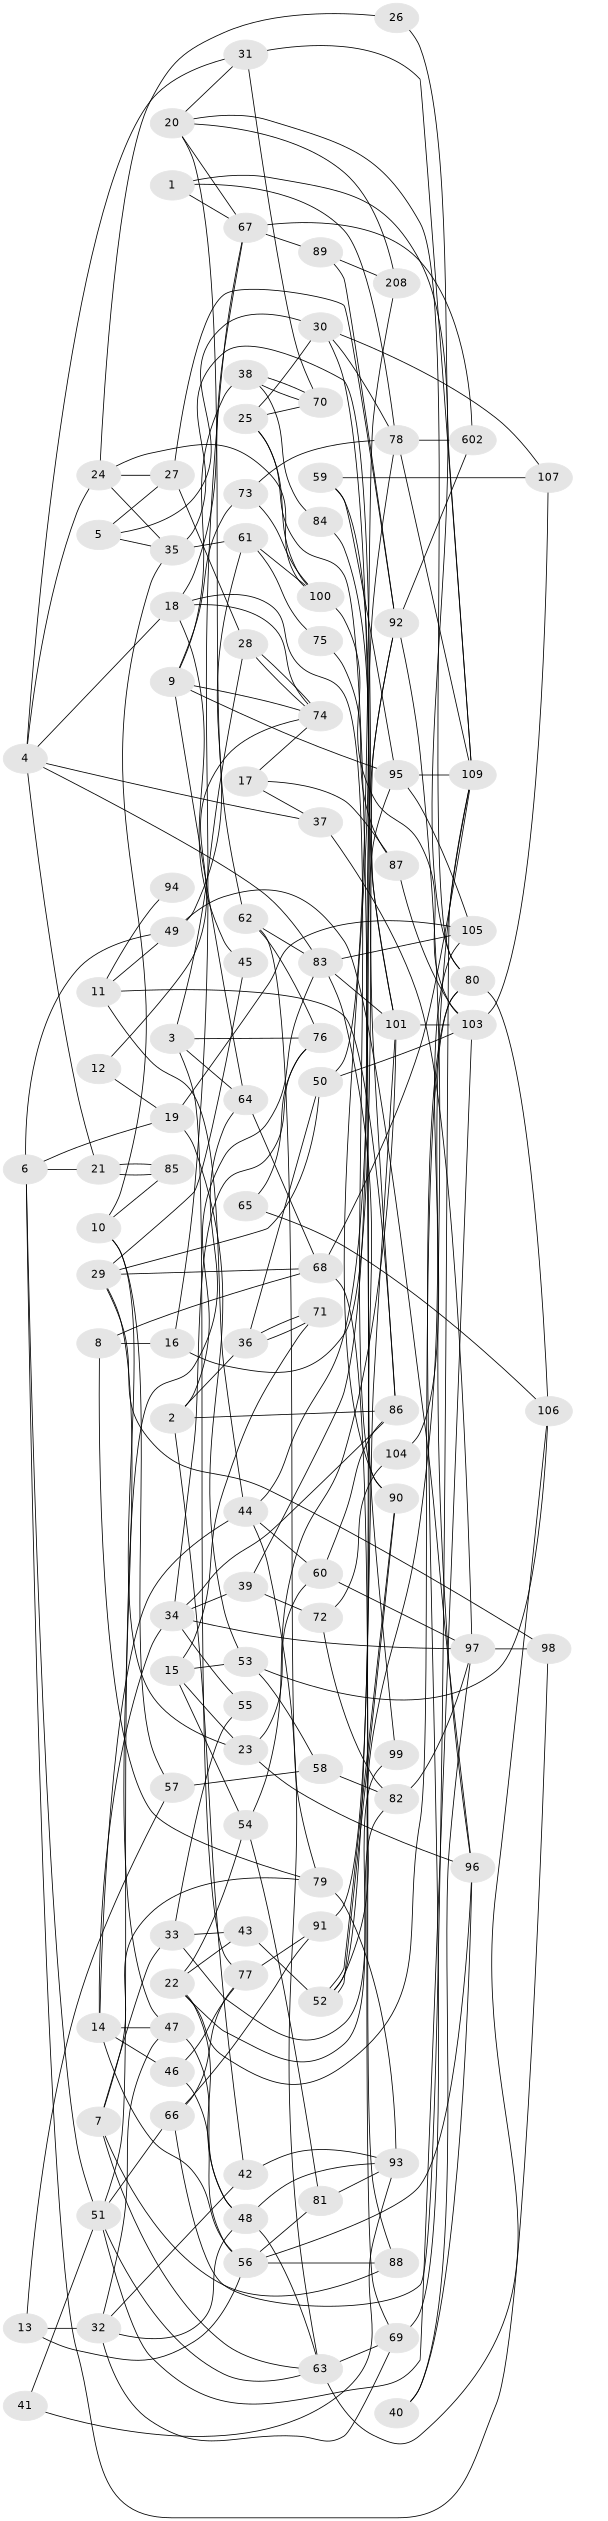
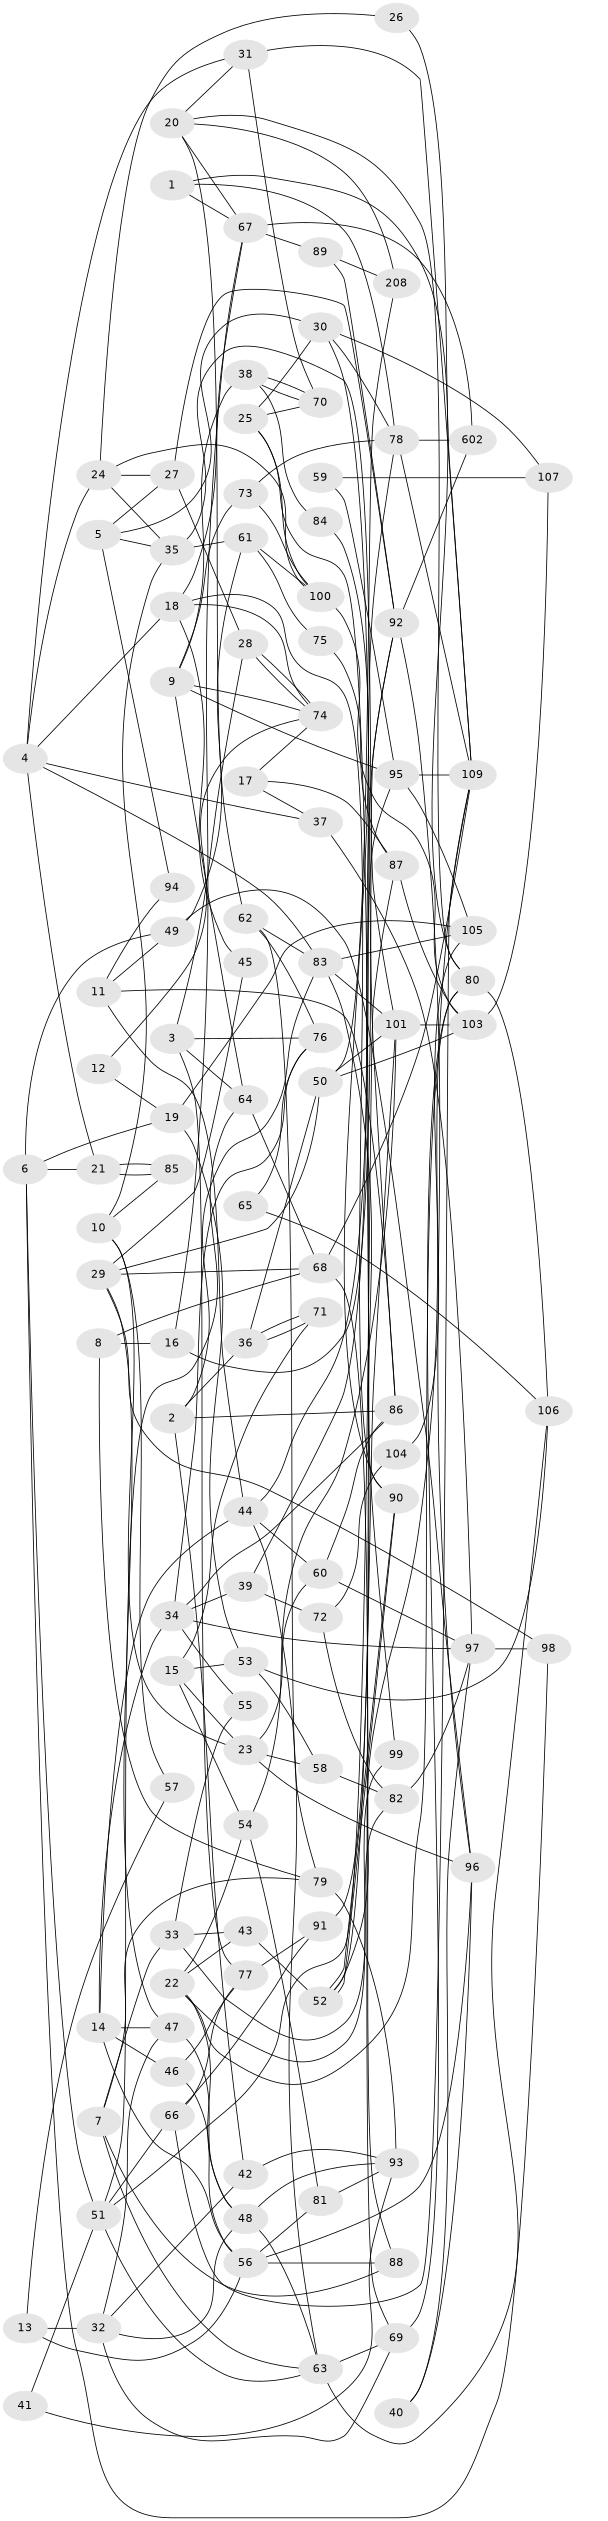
edge "5" -- "94": added
edge "59" -- "101": now "50" -- "101"
edge "103" -- "51": now "87" -- "51"
edge "58" -- "57": now "58" -- "23"
